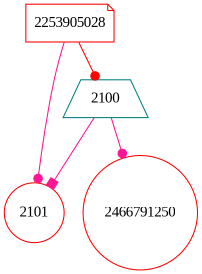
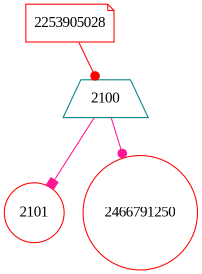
edge "2253905028" -> "2101": removed
